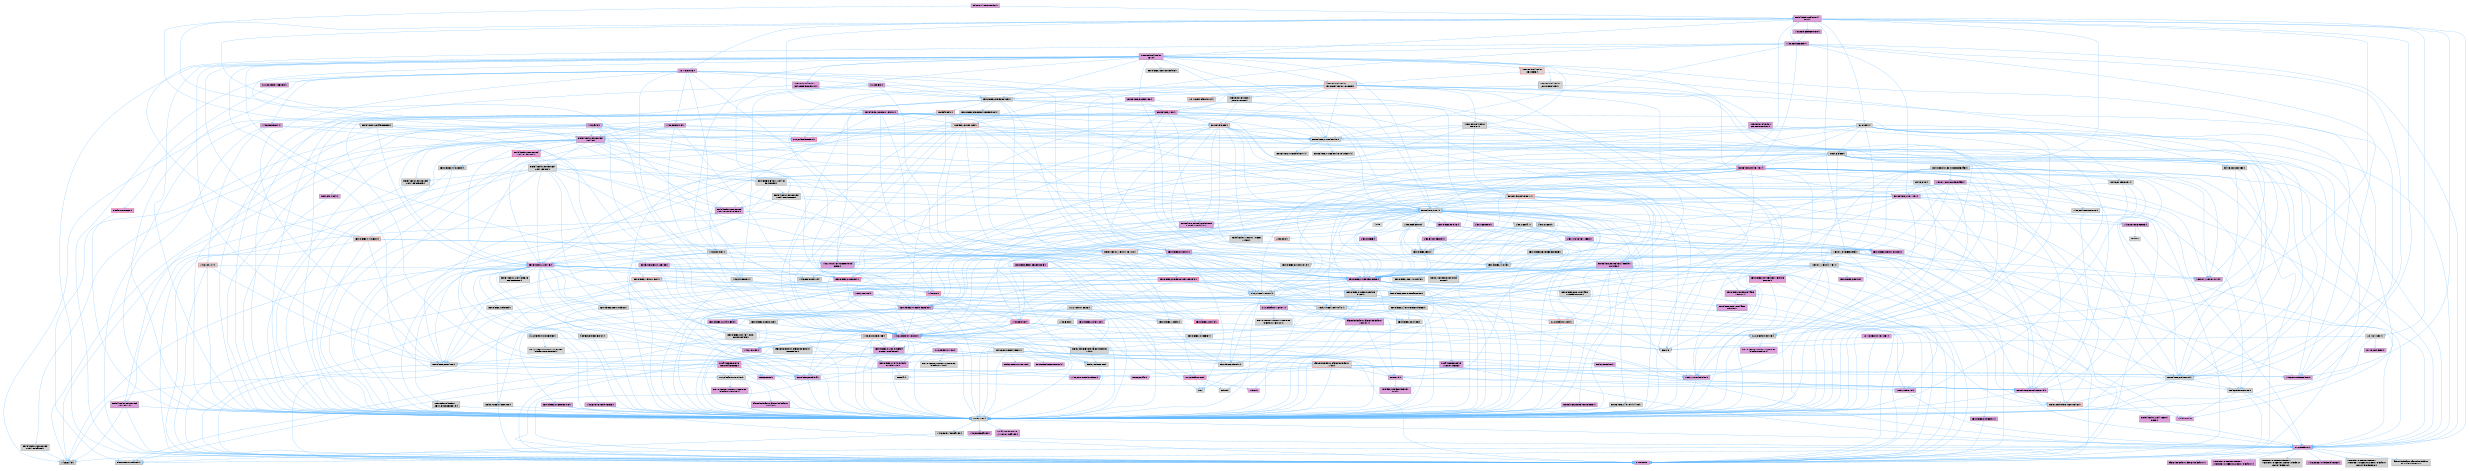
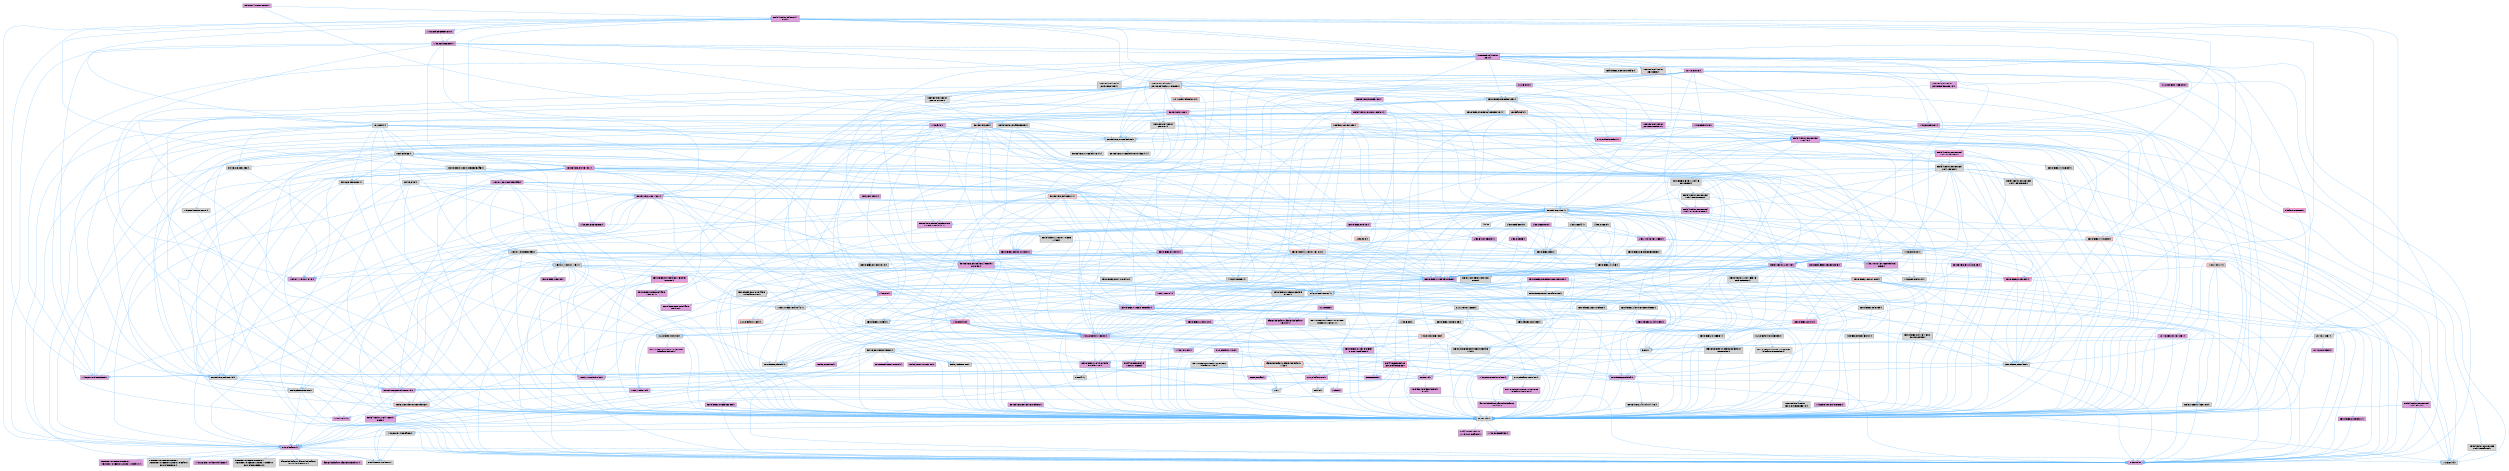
edge "Serialization/EditorBulk Data.h" -> "Memory/SharedBuffer.h": removed
node "iterator": removed
node "HAL/PlatformMemory.h": label "HAL/PlatformMemory.h" -> "HAL/State.h"
